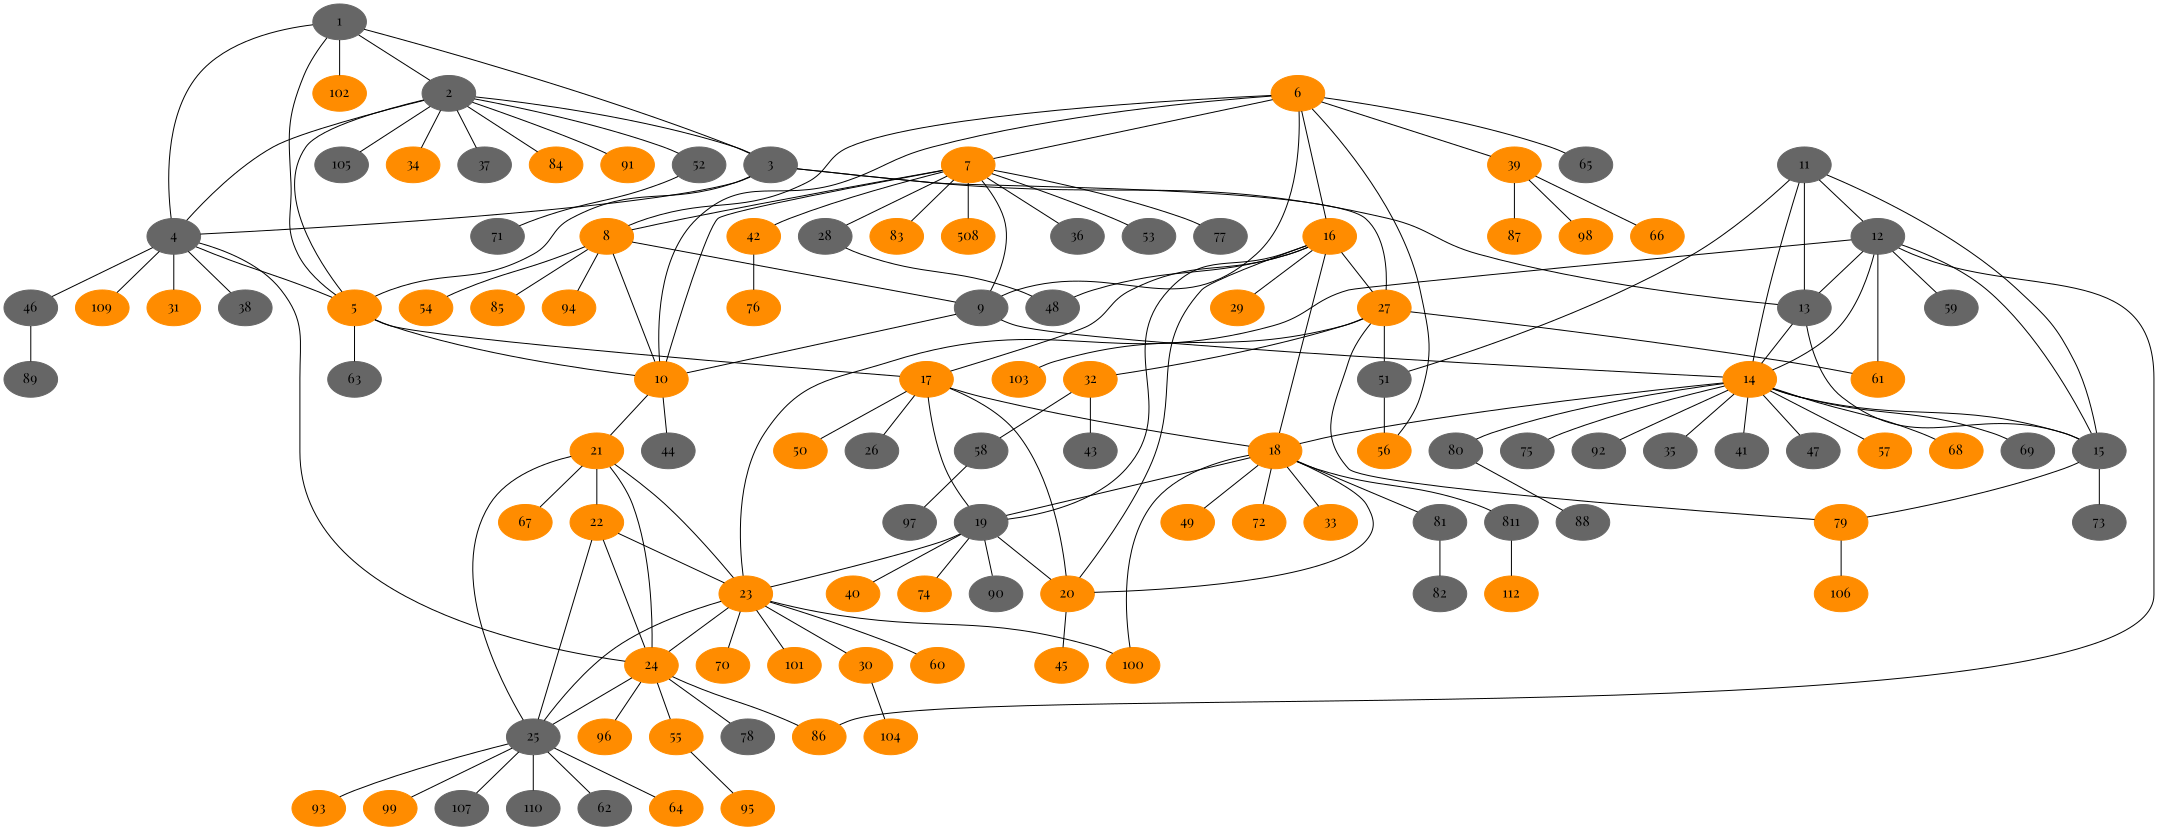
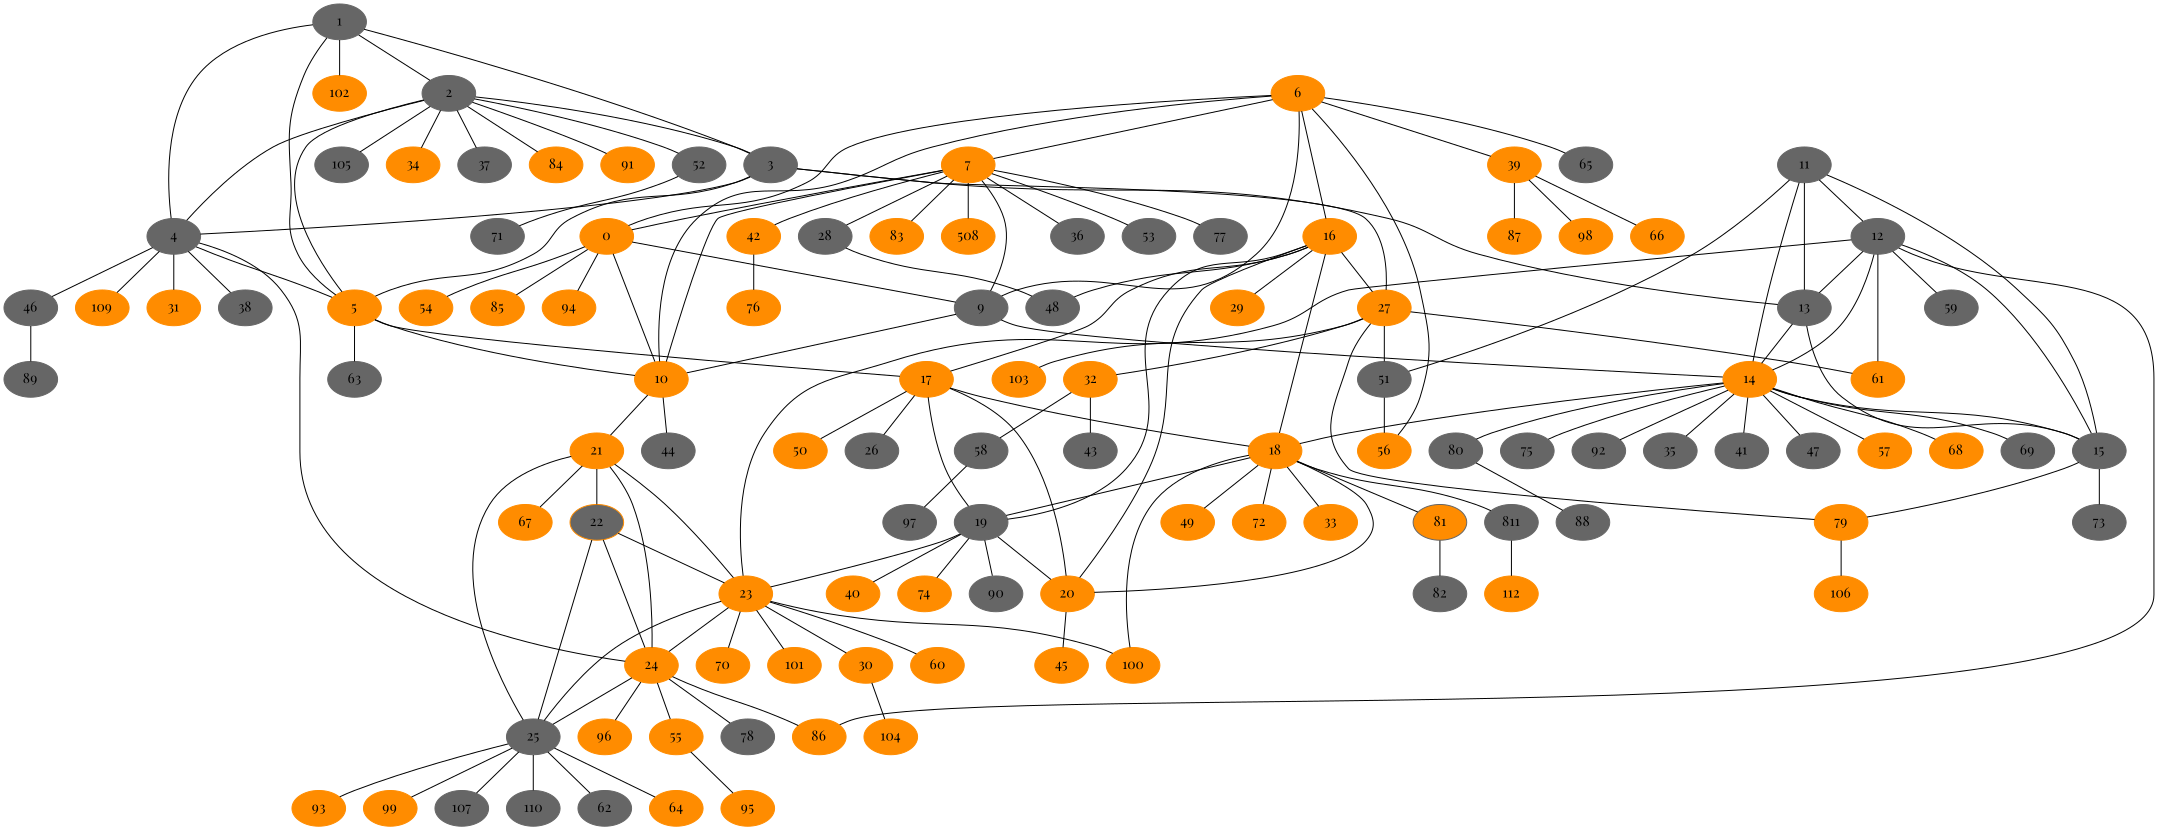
node "8": label "8" -> "0"
node "22": fillcolor darkorange -> gray40
node "81": fillcolor gray40 -> darkorange
